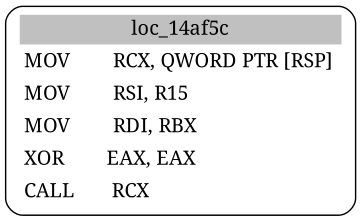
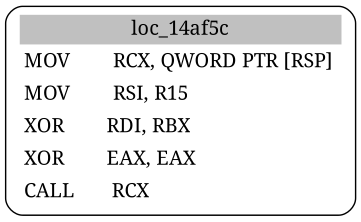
node "loc_14af5c": text "MOV        RDI, RBX" -> "XOR        RDI, RBX"
